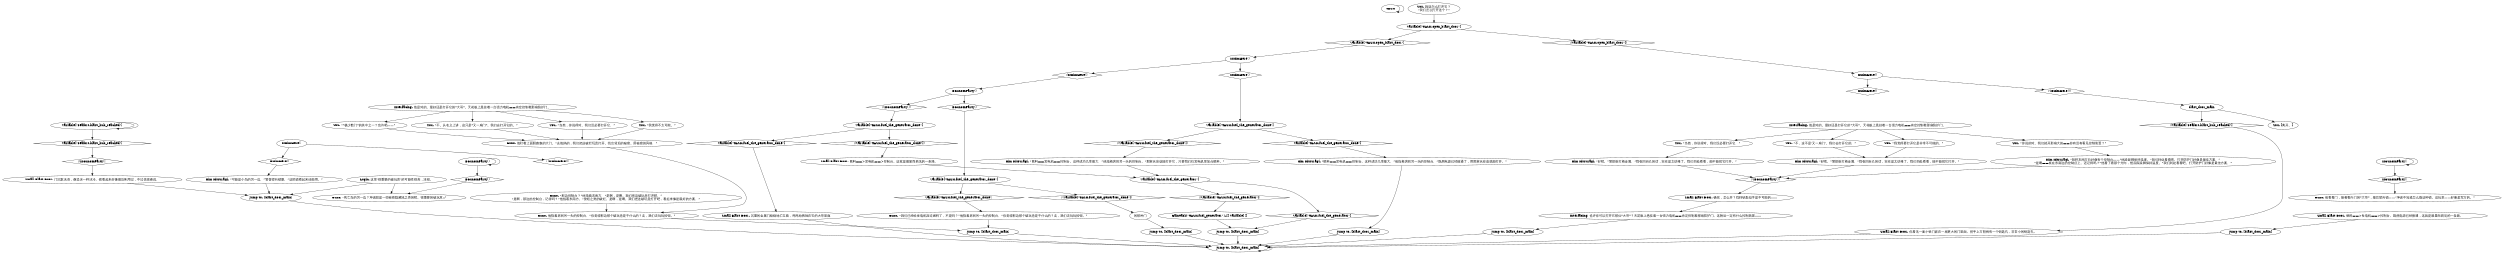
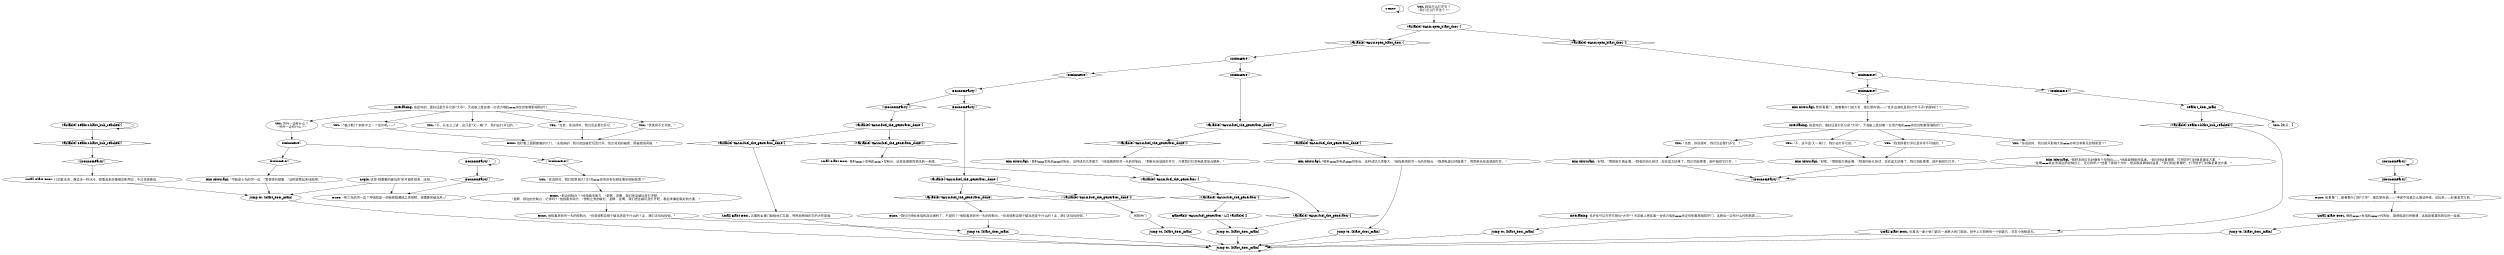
node "TASK": label "TASK" -> "START"
node "Kim Kitsuragi: 警督看看门，接着看向门的大哥，最后望向锁……“也许这扇也是我们*打不开*的那种门？”": added
node "blast_door_main": label "blast_door_main" -> "seafort_door_main"
node "You: 另外一边有什么？ “另外一边有什么？”": added
edge "You: “不。从名义上讲，这只是*又一扇门*。我们会打开它的。”" -> "Cuno: 他盯着上面阴森森的大门。“去他妈的，我们把这破烂玩意打开。找出背后的秘密。用秘密的风格。”": removed
edge "Cuno: 他盯着上面阴森森的大门。“去他妈的，我们把这破烂玩意打开。找出背后的秘密。用秘密的风格。”" -> "Cuno: 他指着房间另一头的控制台。“你觉得那边那个破玩意是干什么的？走，我们去玩玩按钮。”": removed
node "You: “你说得对。我们把那扇大门打开——你有没有在附近看到控制装置？”": added
node "Small Blast Door: 确实，怎么开？找到钥匙似乎是不可能的……": removed
edge "Cuno: 他看看门，接着看向门的*大哥*，最后望向锁……“坤诺不知道怎么撬这种锁。这玩意……好像是军方的。”" -> "Small Blast Door: 燃料——>发电机——>控制台。既然电源已经接通，这就是最显而易见的一条路。": added
